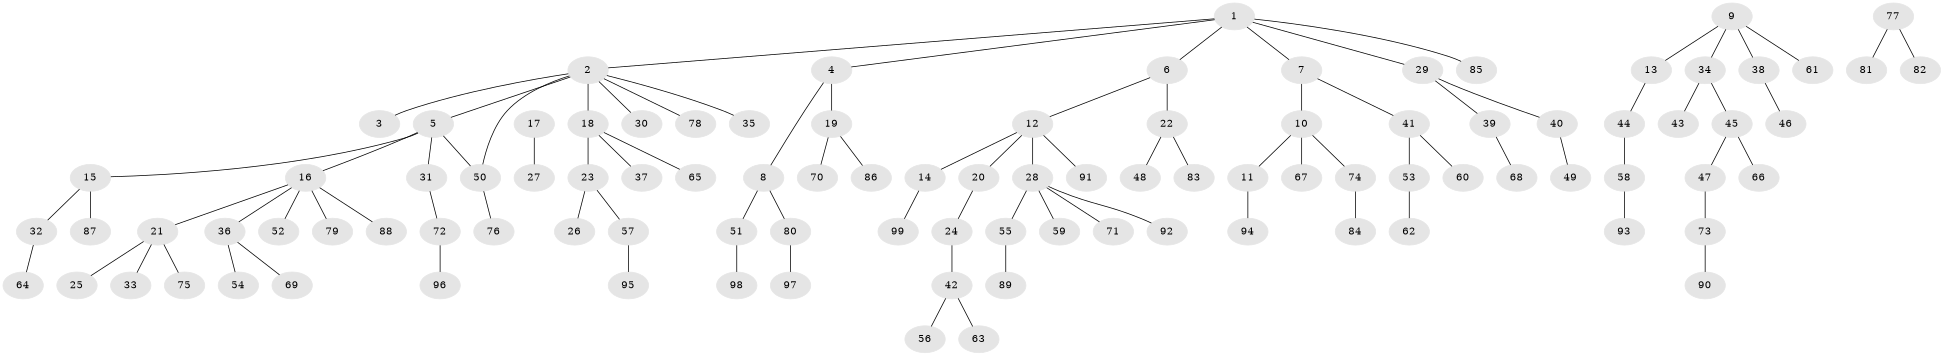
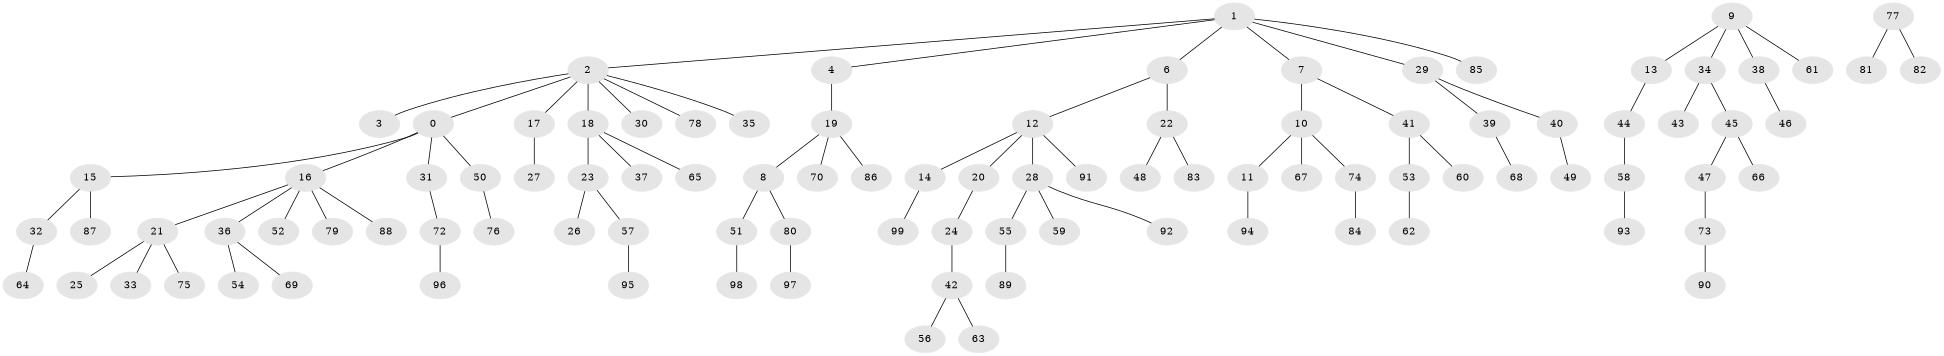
edge "2" -- "50": now "2" -- "17"
node "5": label "5" -> "0"
edge "4" -- "8": now "19" -- "8"
node "71": removed
